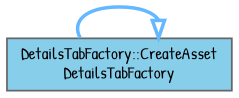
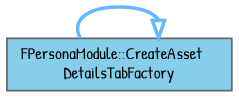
node "DetailsTabFactory::CreateAsset DetailsTabFactory": label "DetailsTabFactory::CreateAsset DetailsTabFactory" -> "FPersonaModule::CreateAsset DetailsTabFactory"
